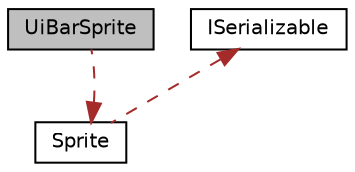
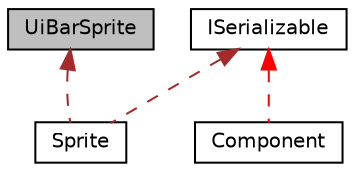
edge "UiBarSprite" -> "Sprite": reversed
node "Component": added
